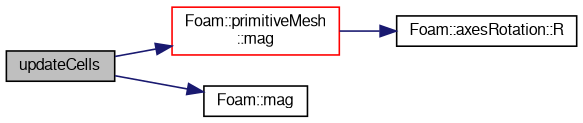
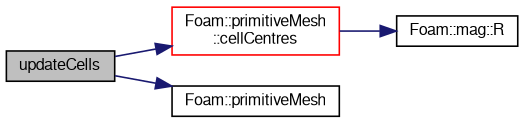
node "Foam::primitiveMesh ::mag": label "Foam::primitiveMesh ::mag" -> "Foam::primitiveMesh ::cellCentres"
node "Foam::axesRotation::R": label "Foam::axesRotation::R" -> "Foam::mag::R"
node "Foam::mag": label "Foam::mag" -> "Foam::primitiveMesh"
